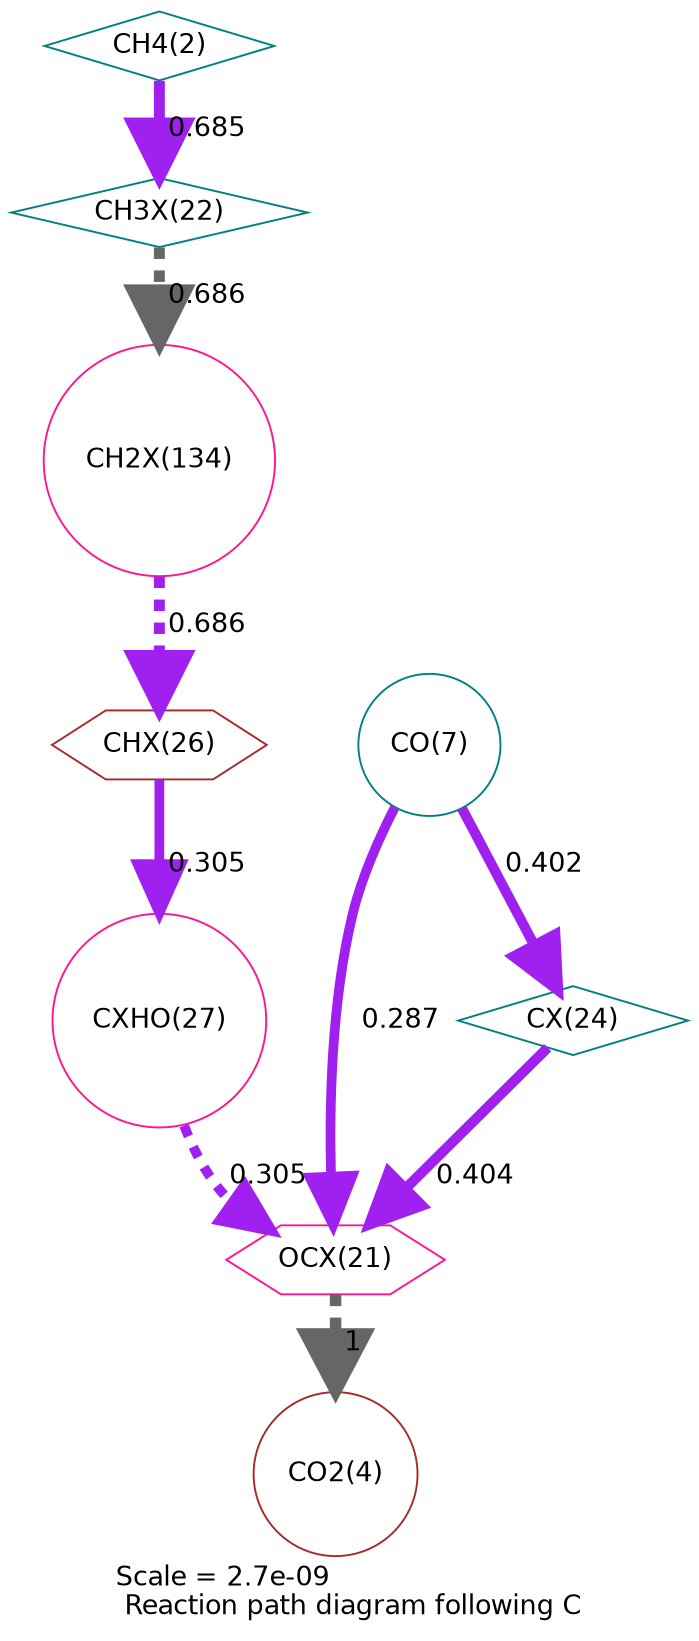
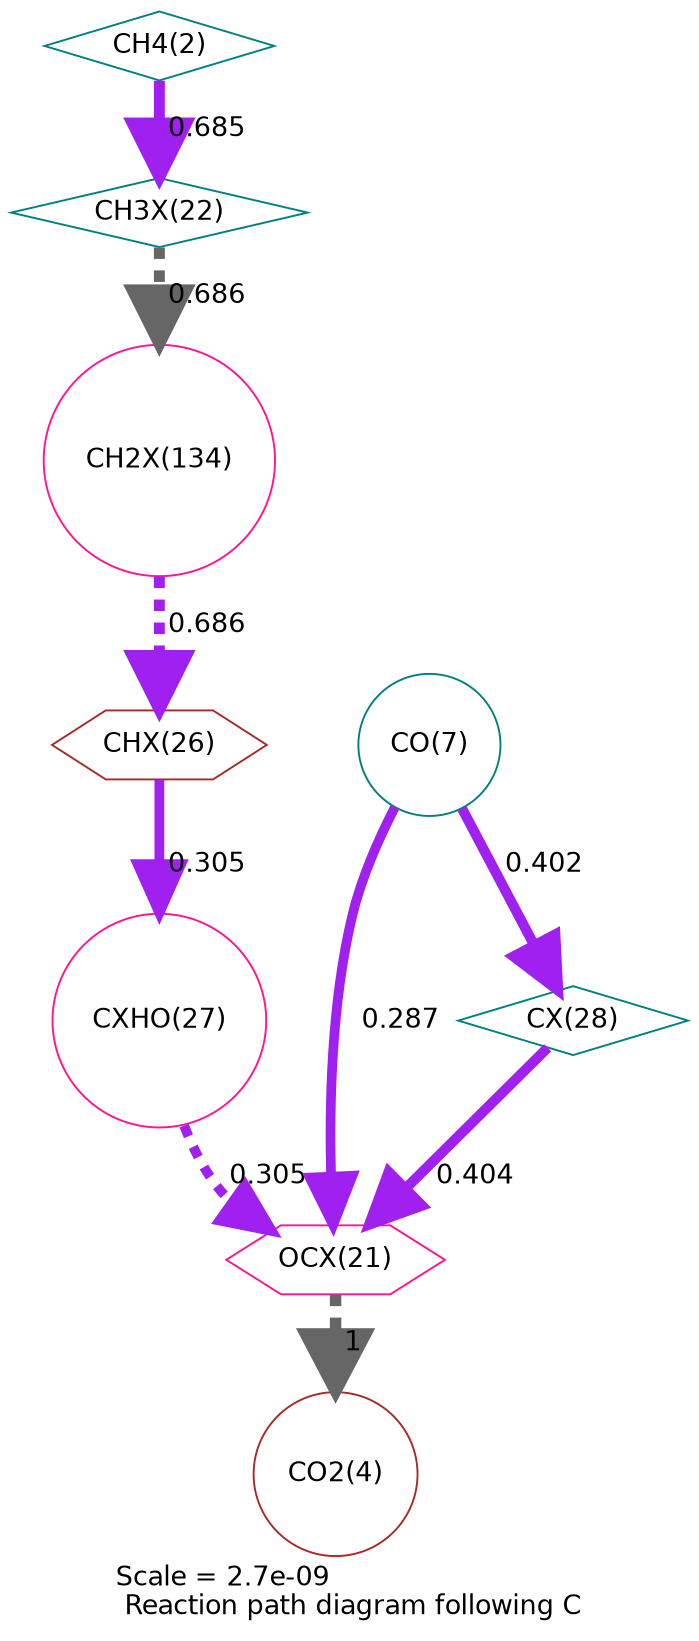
node "CX(24)": label "CX(24)" -> "CX(28)"
